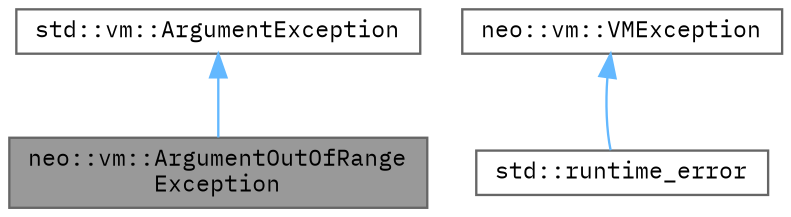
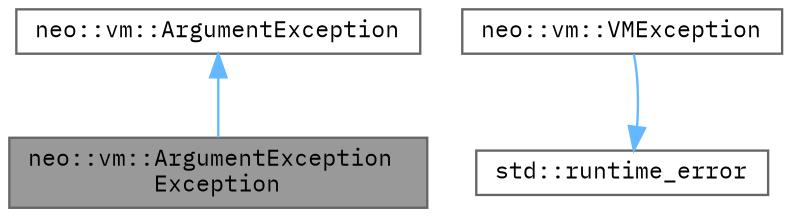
node "std::vm::ArgumentException": label "std::vm::ArgumentException" -> "neo::vm::ArgumentException"
edge "std::runtime_error" -> "neo::vm::VMException": reversed
node "neo::vm::ArgumentOutOfRange Exception": label "neo::vm::ArgumentOutOfRange Exception" -> "neo::vm::ArgumentException Exception"
